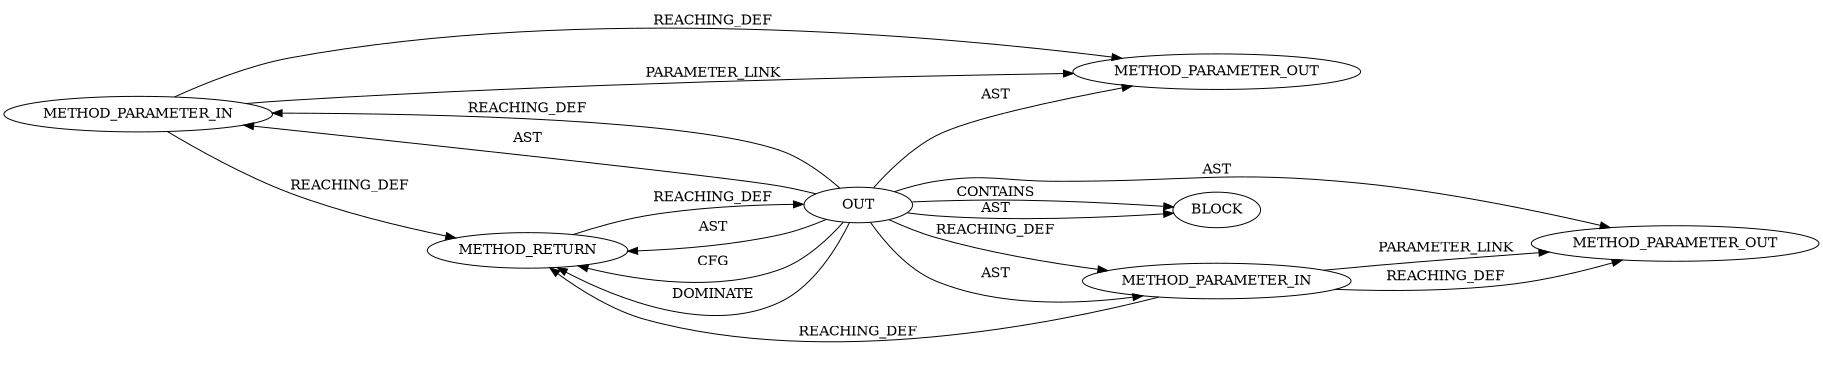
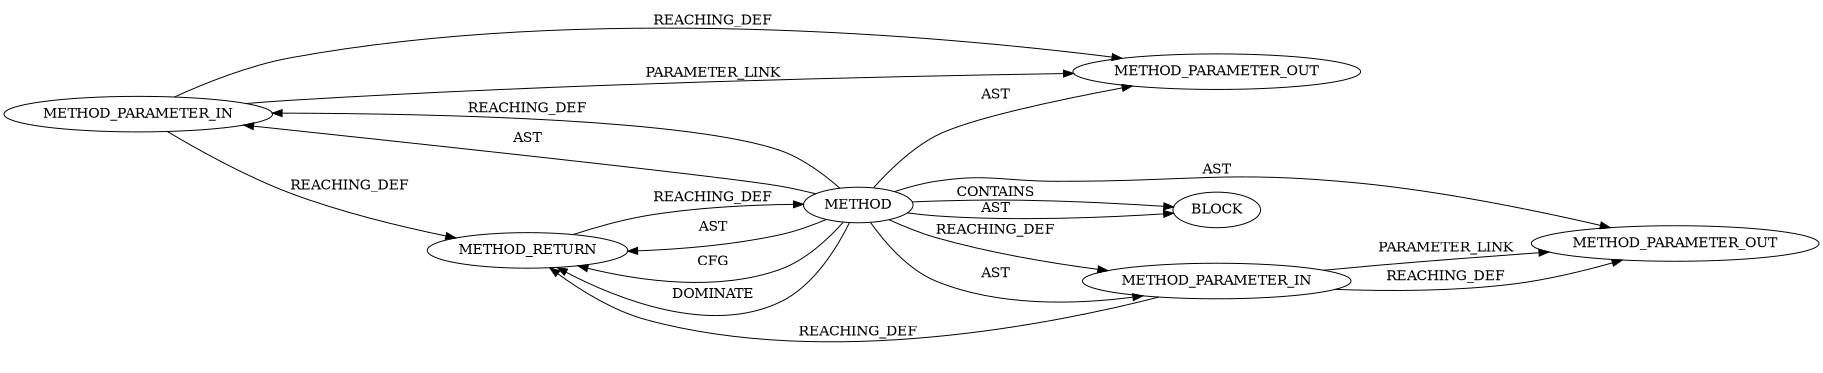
node "OUT": label "OUT" -> "METHOD"
